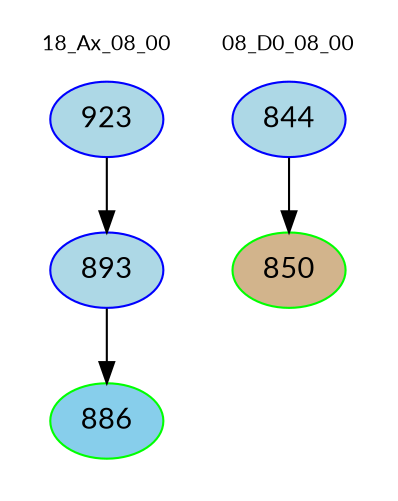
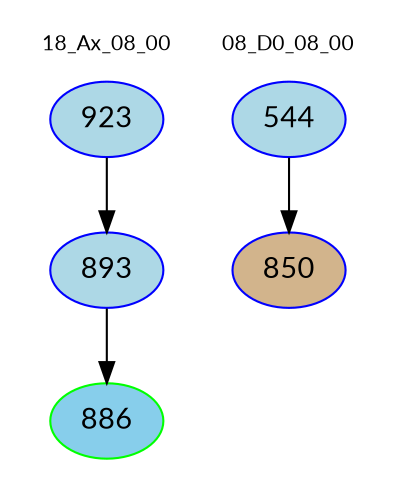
node "844": label "844" -> "544"
node "850": color green -> blue
